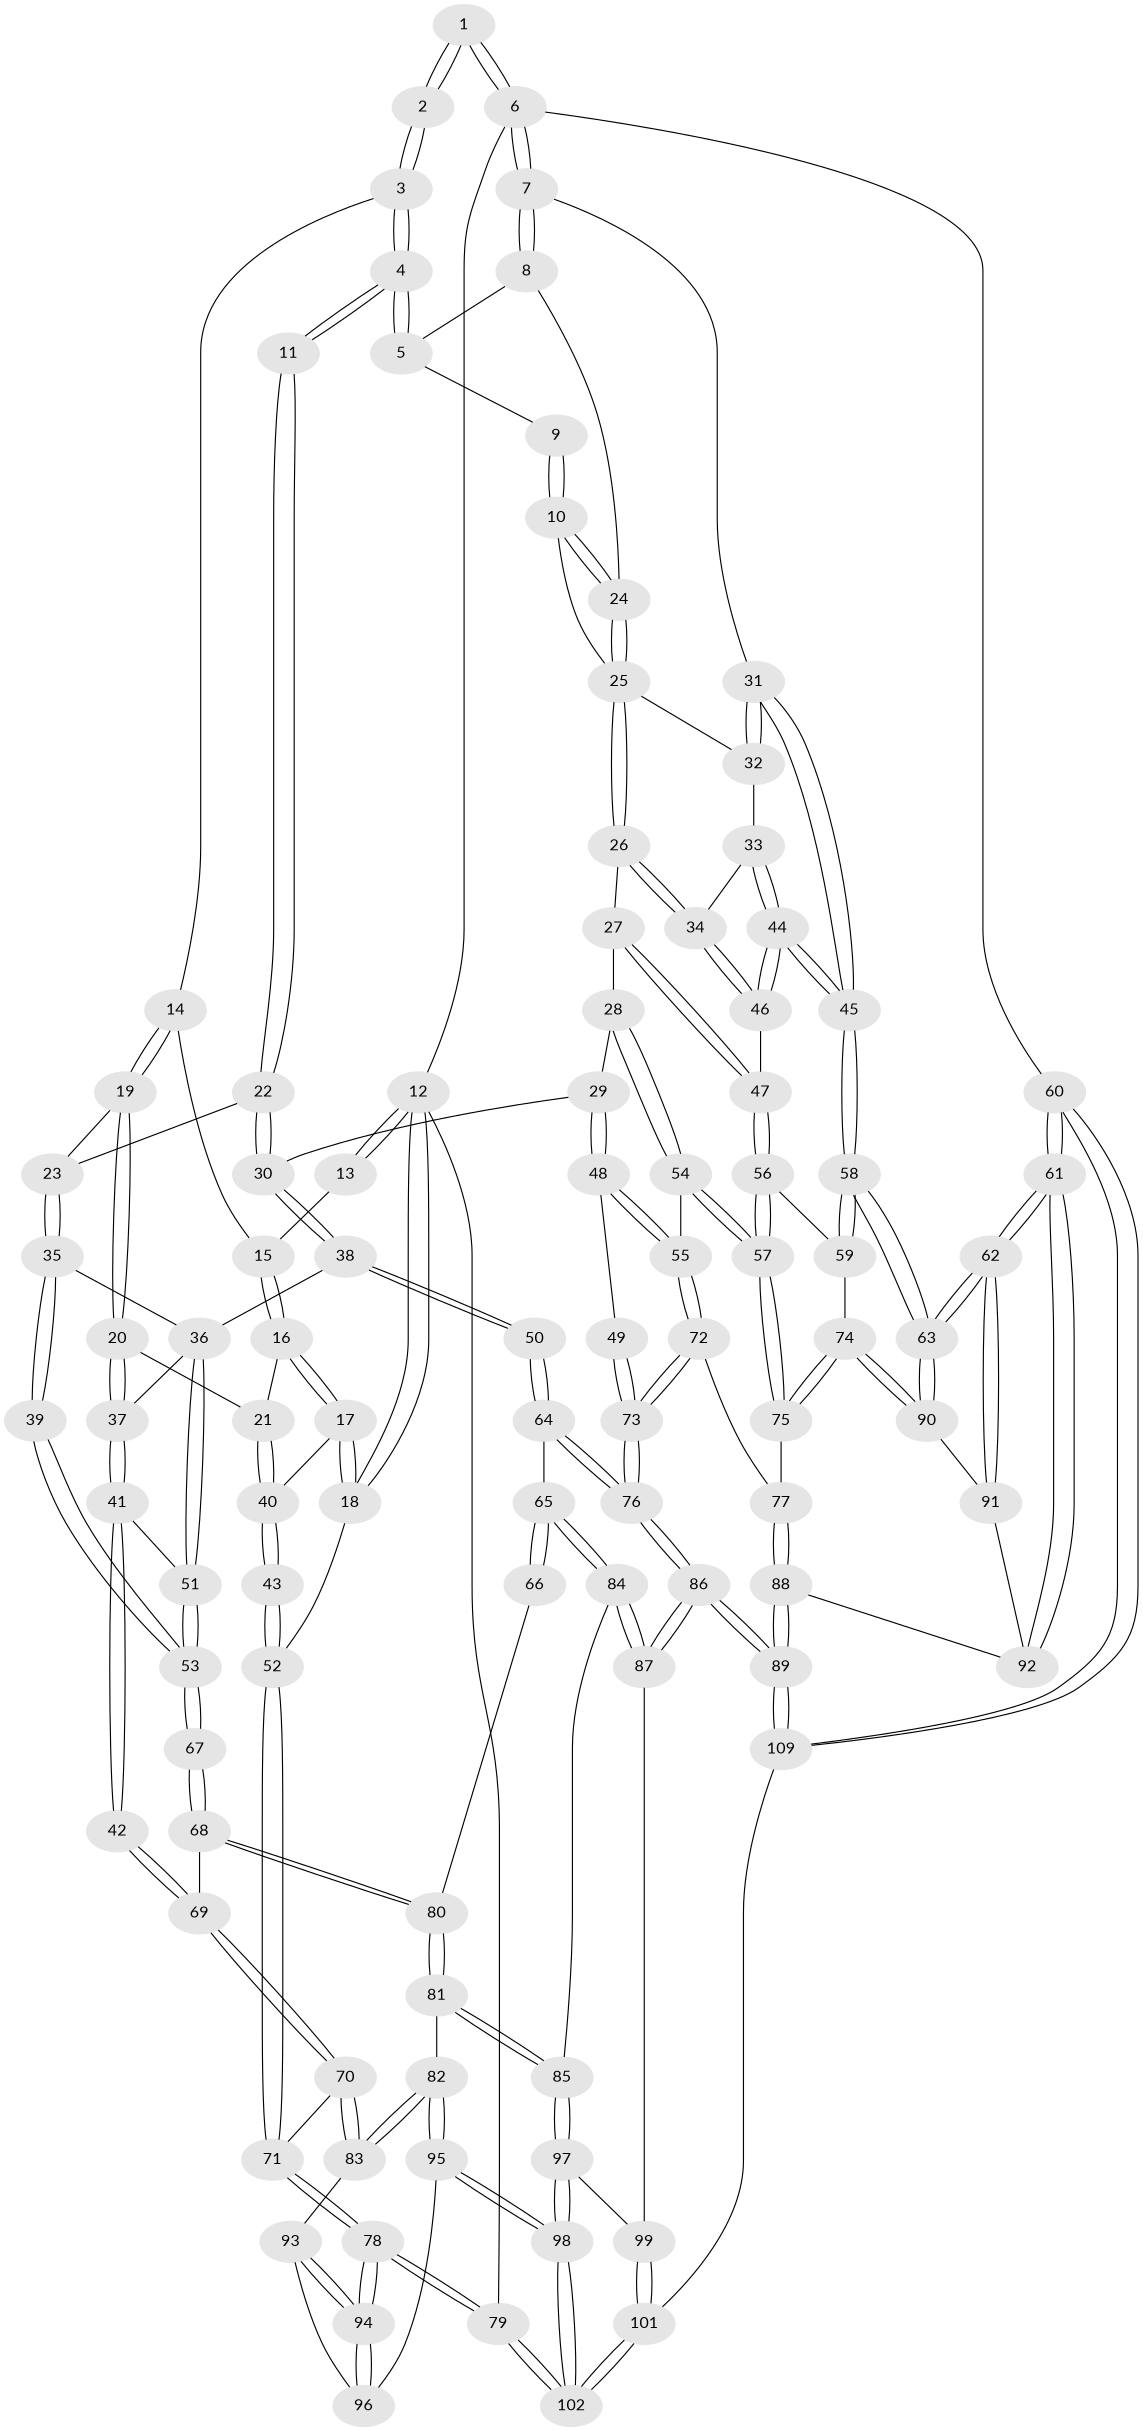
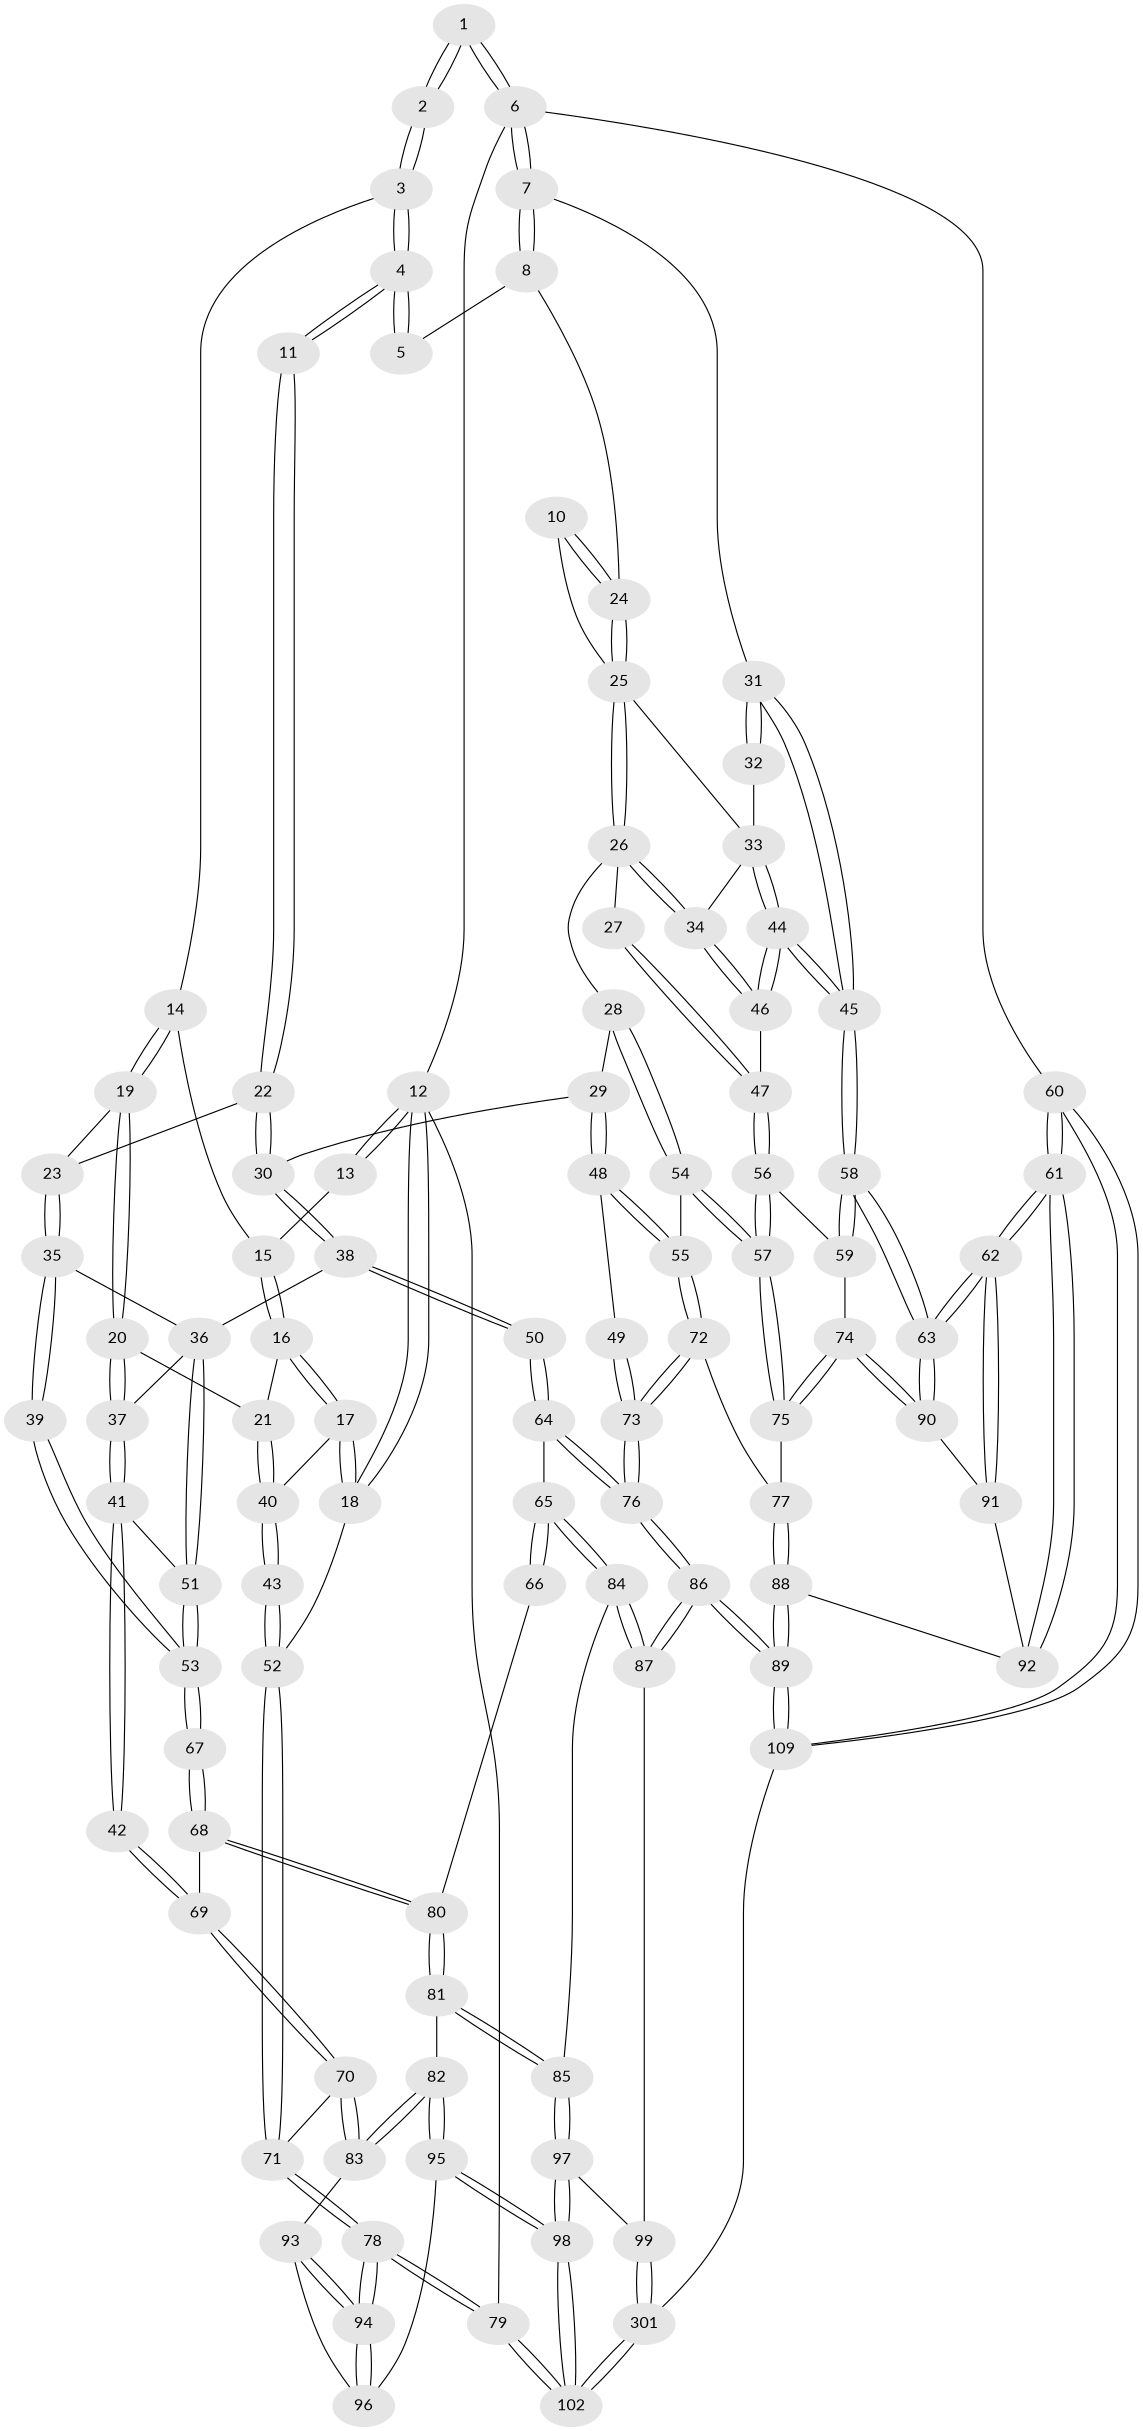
node "9": removed
edge "25" -- "32": now "25" -- "33"
edge "27" -- "28": now "26" -- "28"
node "101": label "101" -> "301"
